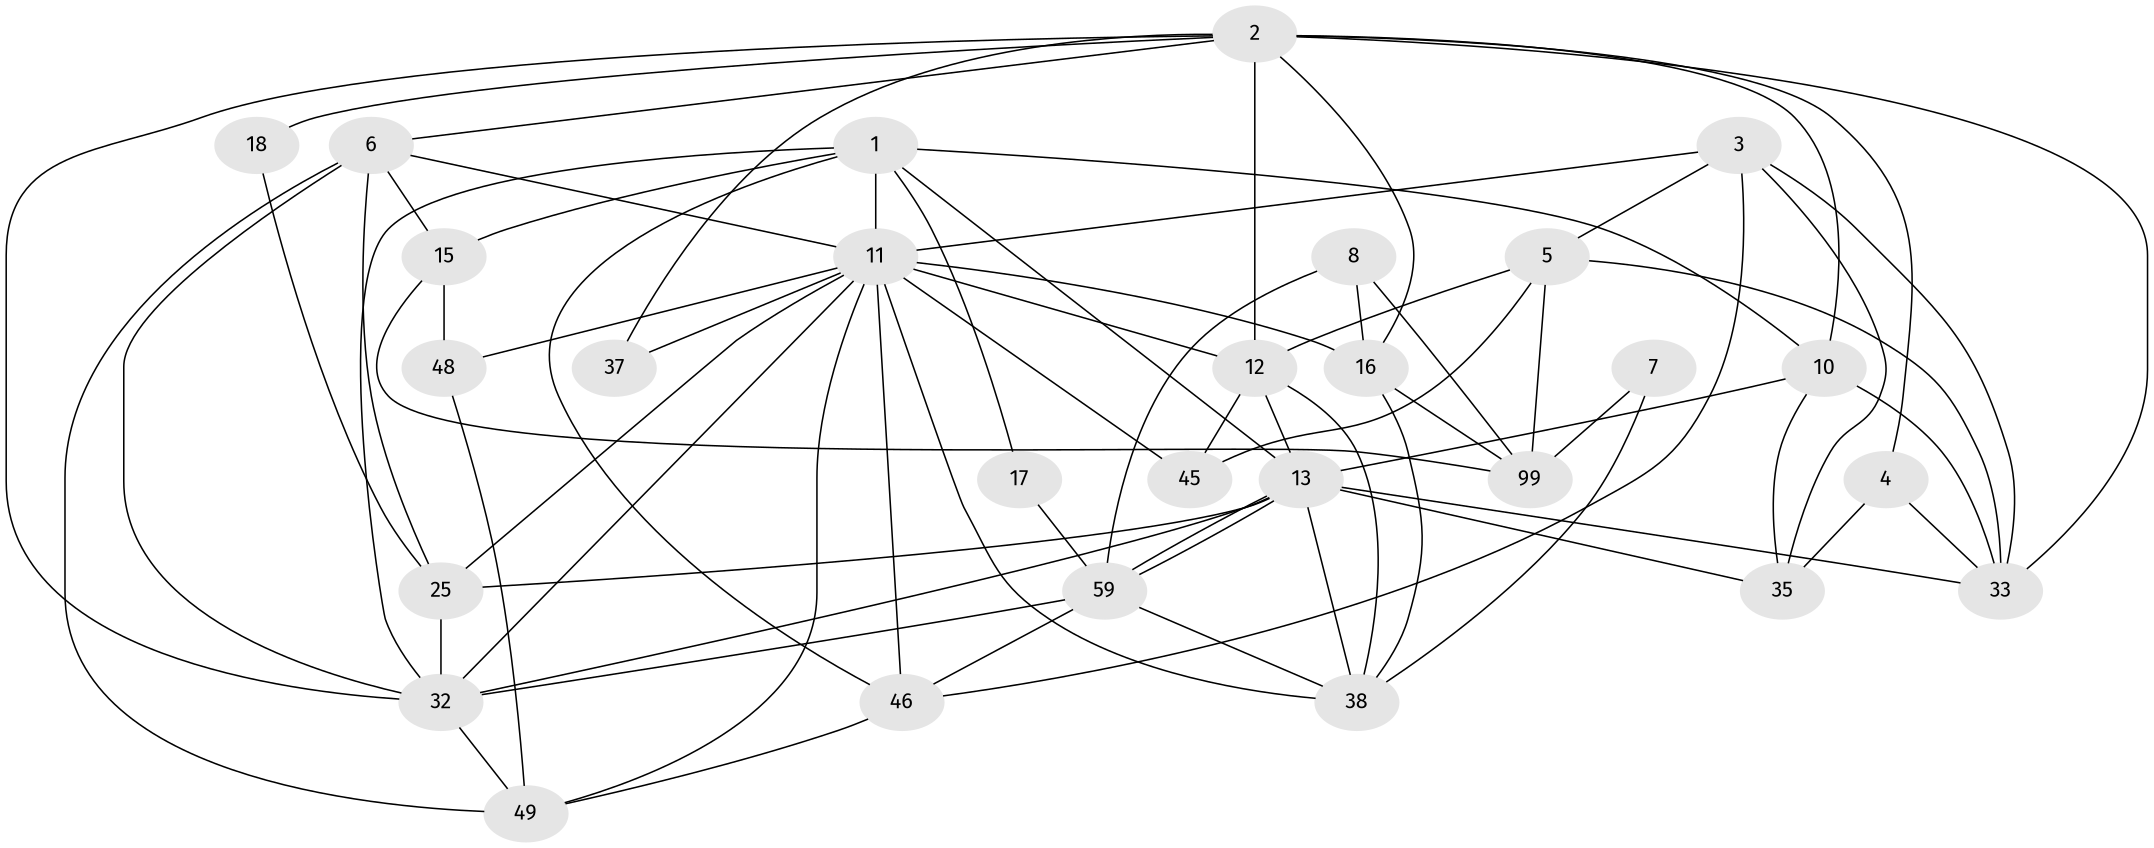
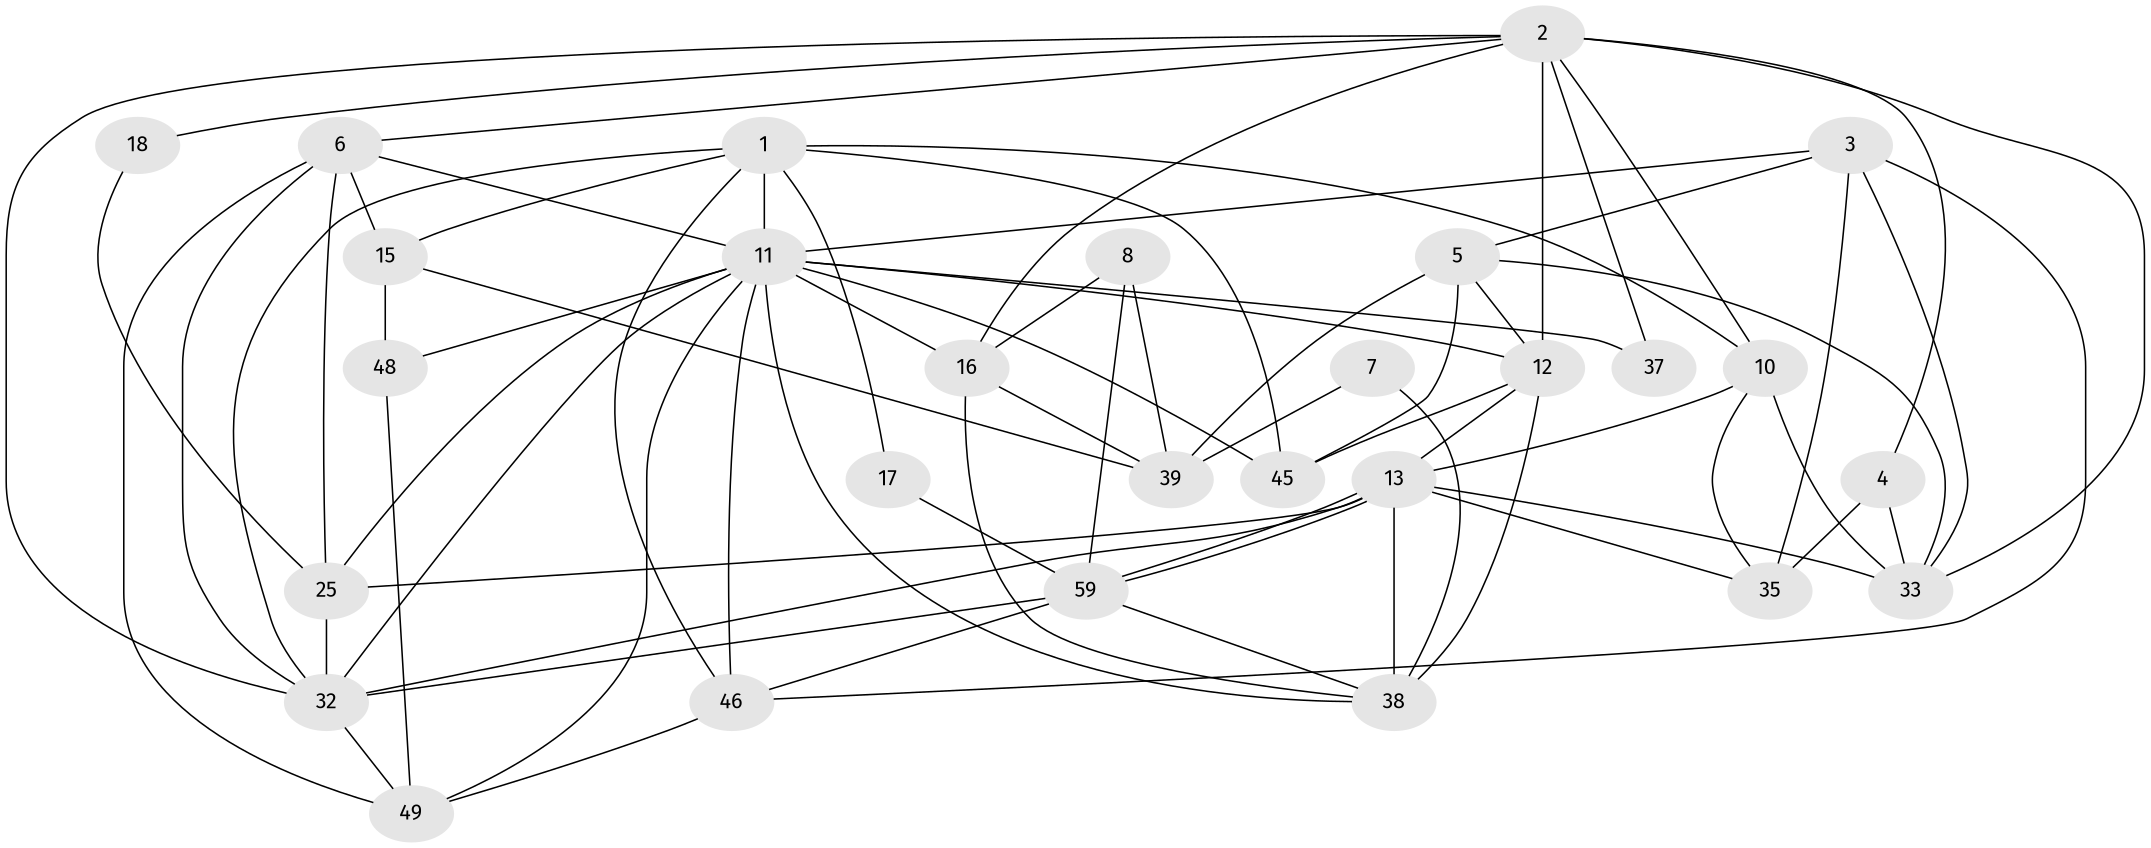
edge "1" -- "13": now "1" -- "45"
node "99": label "99" -> "39"
